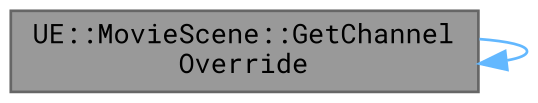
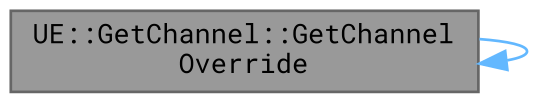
node "UE::MovieScene::GetChannel Override": label "UE::MovieScene::GetChannel Override" -> "UE::GetChannel::GetChannel Override"
